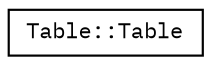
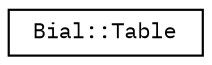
node "Table::Table": label "Table::Table" -> "Bial::Table"
